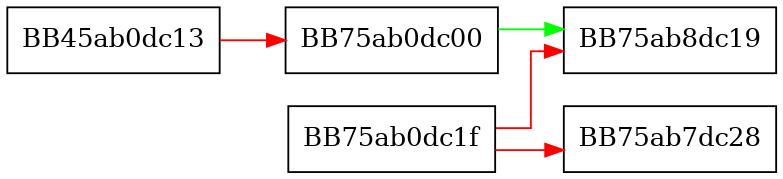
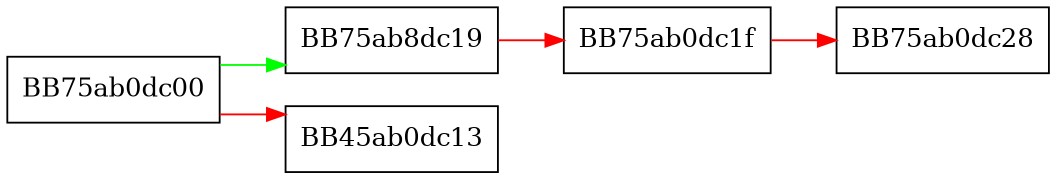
edge "BB45ab0dc13" -> "BB75ab0dc00": reversed
edge "BB75ab0dc1f" -> "BB75ab8dc19": reversed
node "BB75ab7dc28": label "BB75ab7dc28" -> "BB75ab0dc28"
